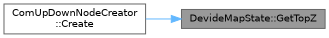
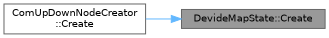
node "DevideMapState::GetTopZ": label "DevideMapState::GetTopZ" -> "DevideMapState::Create"
